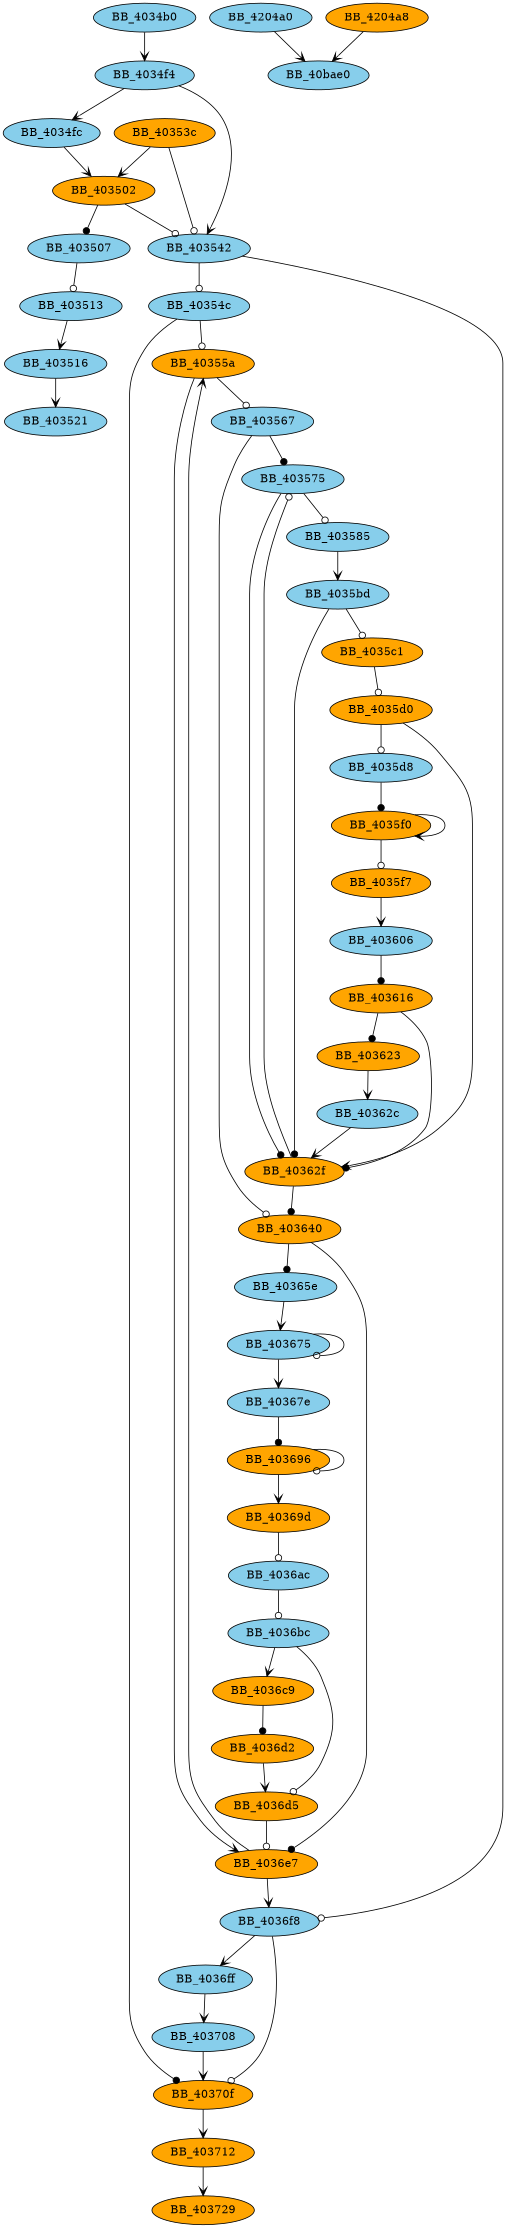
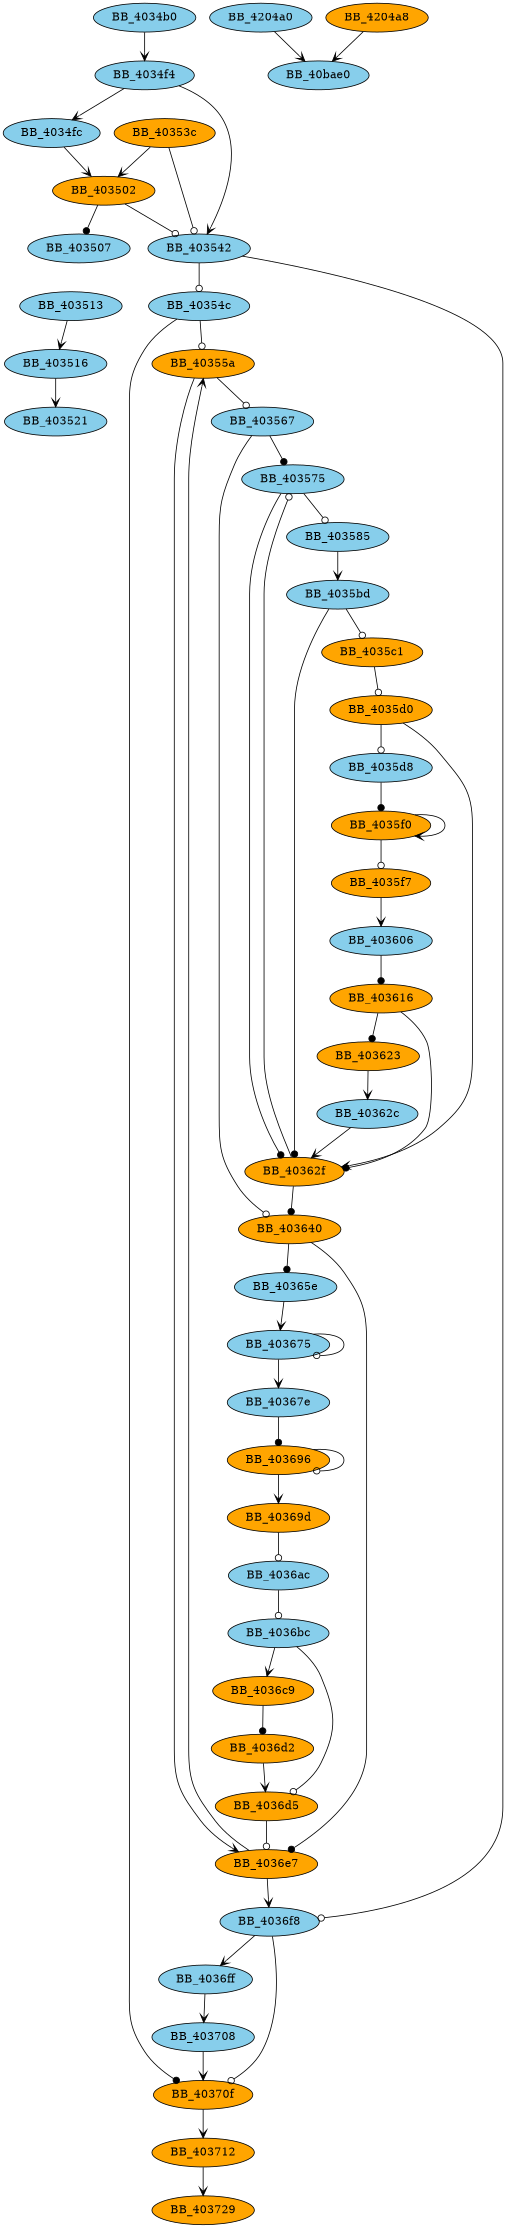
edge "BB_403507" -> "BB_403513": removed
